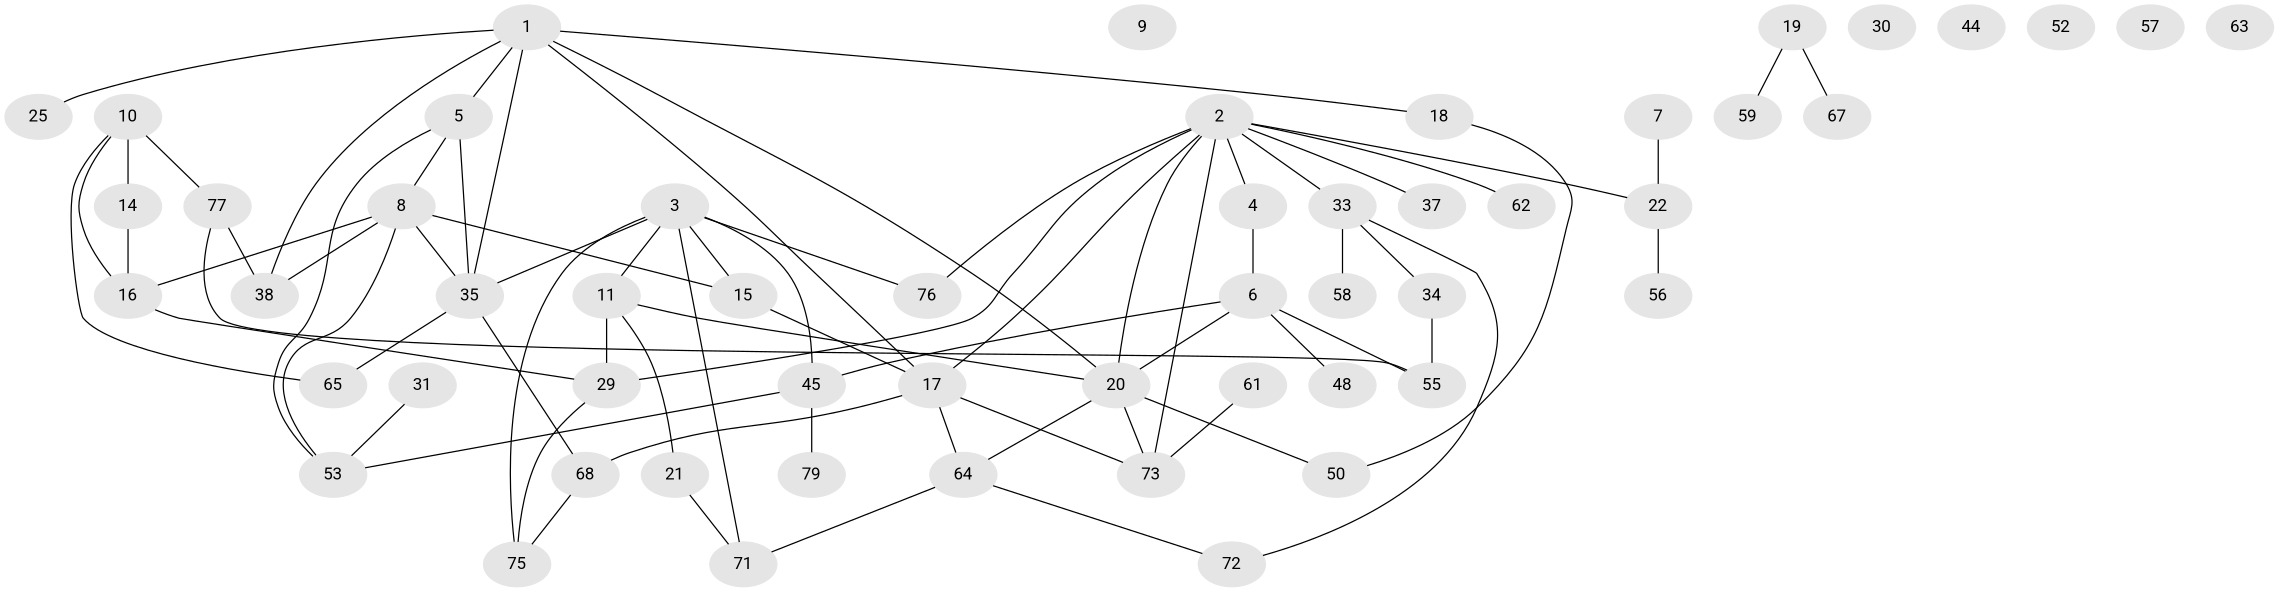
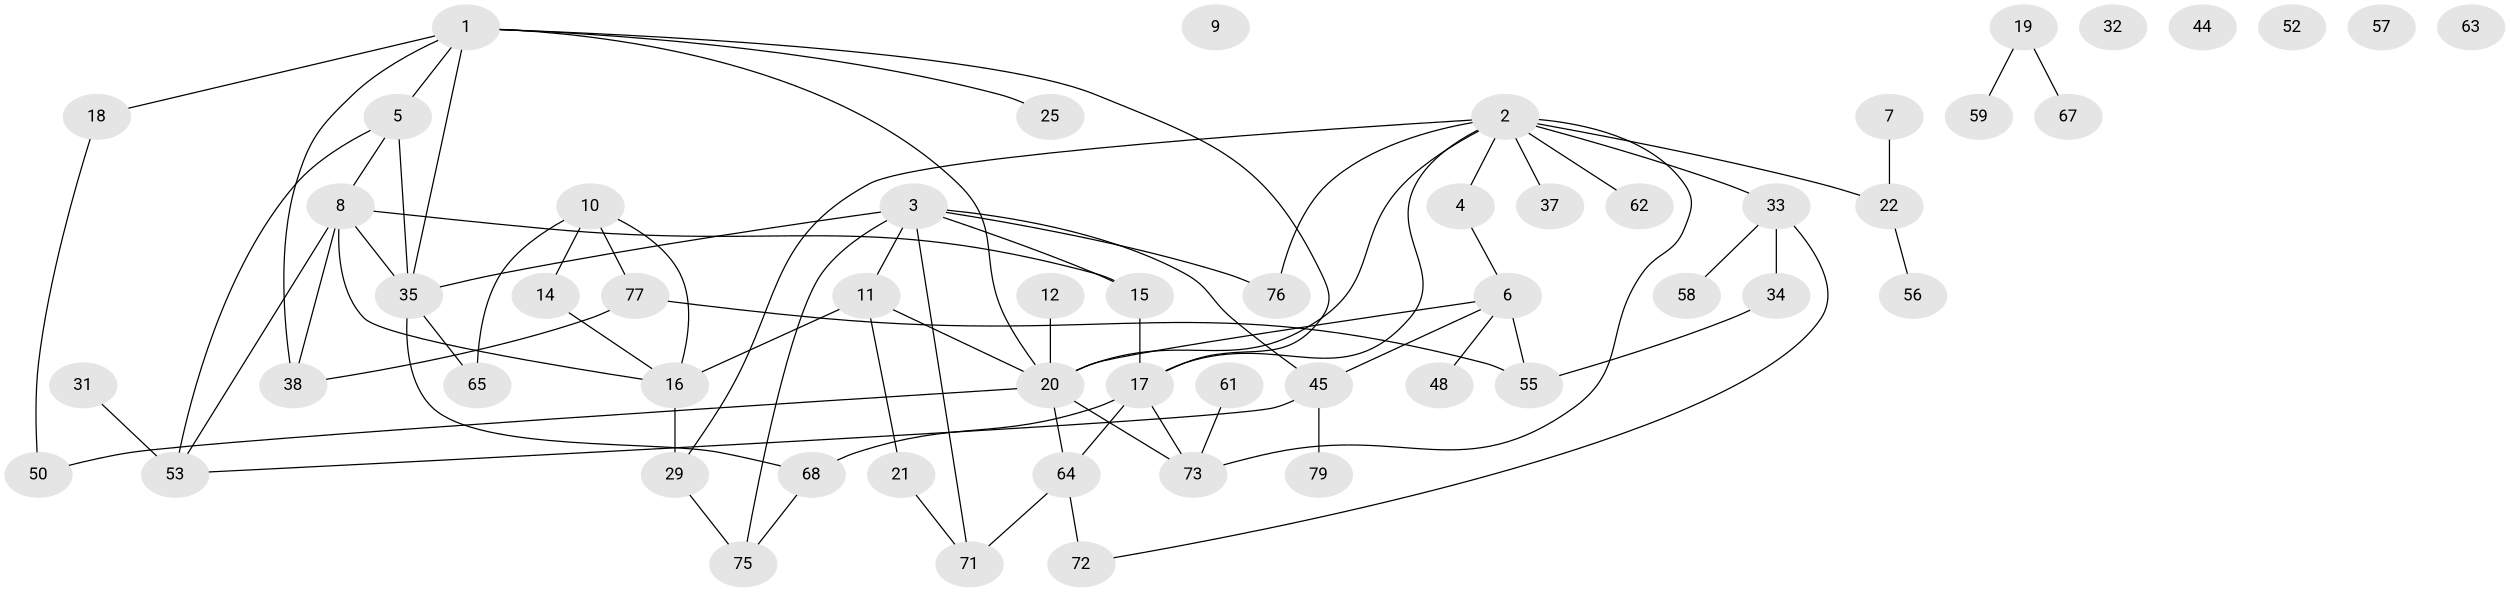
node "30": label "30" -> "32"
node "12": added
edge "11" -- "29": now "11" -- "16"
